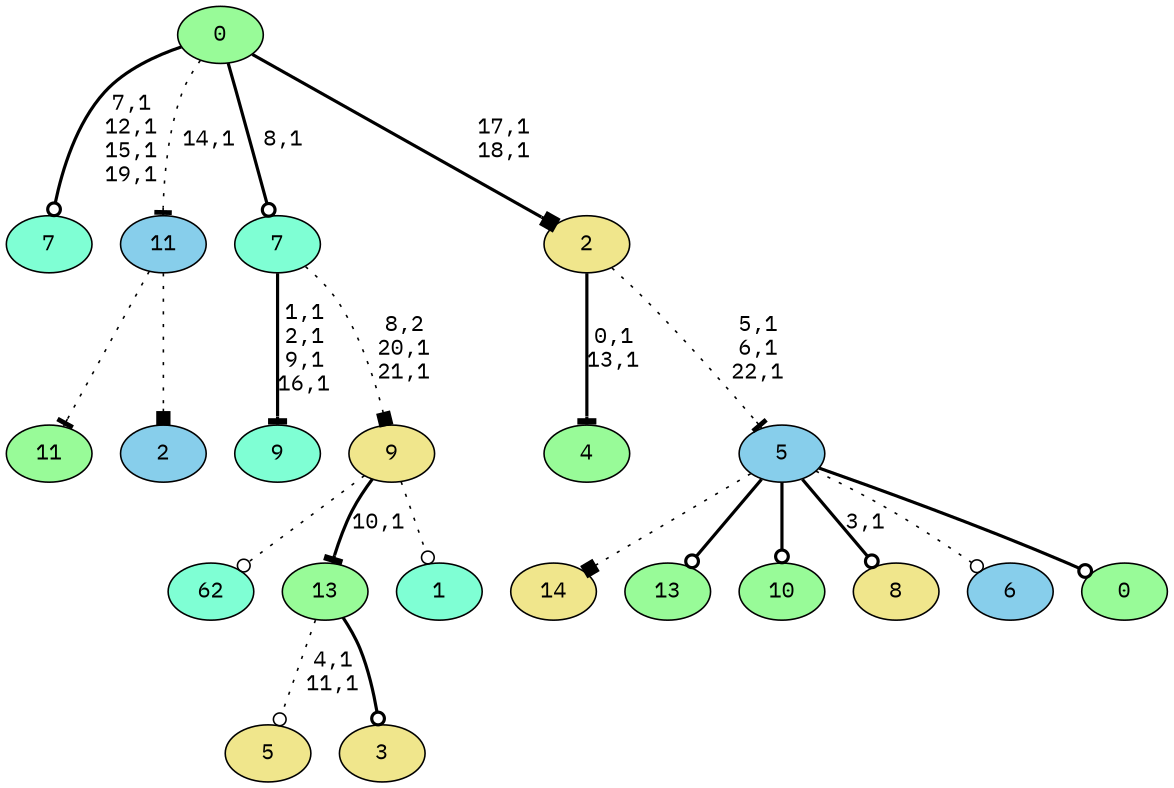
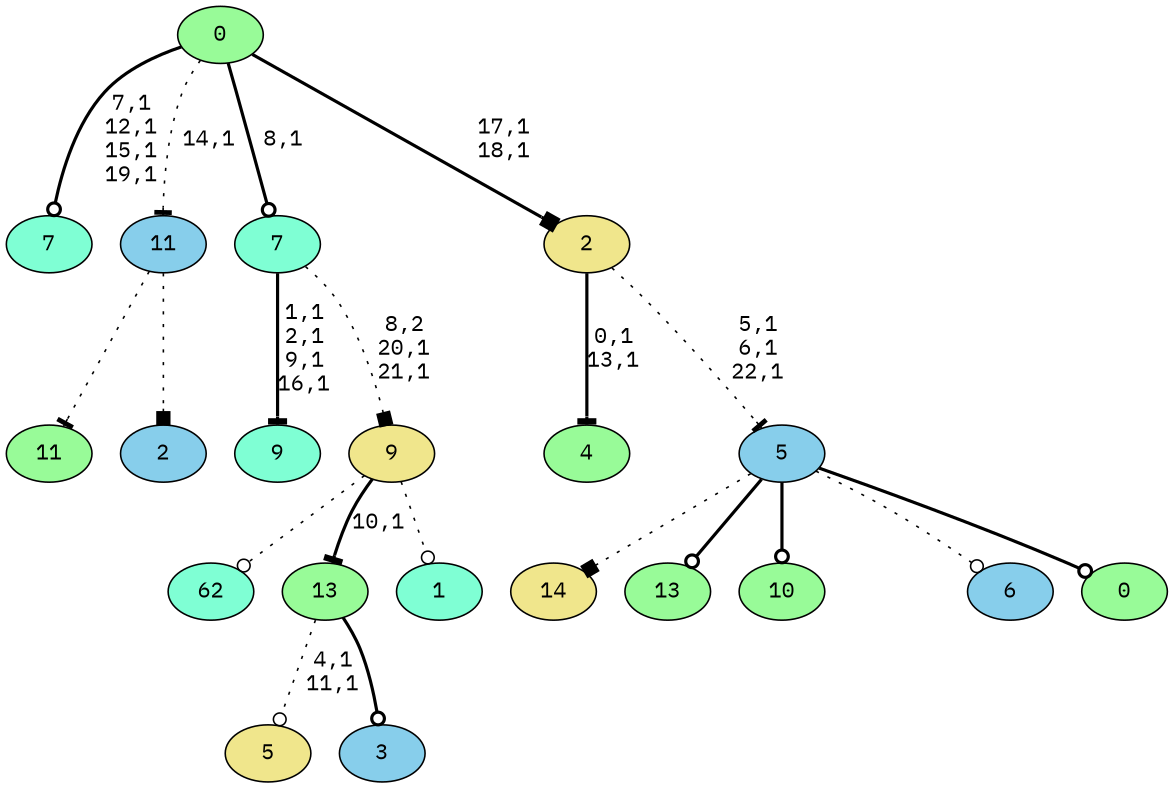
node "8": removed
node "3": fillcolor khaki -> skyblue
